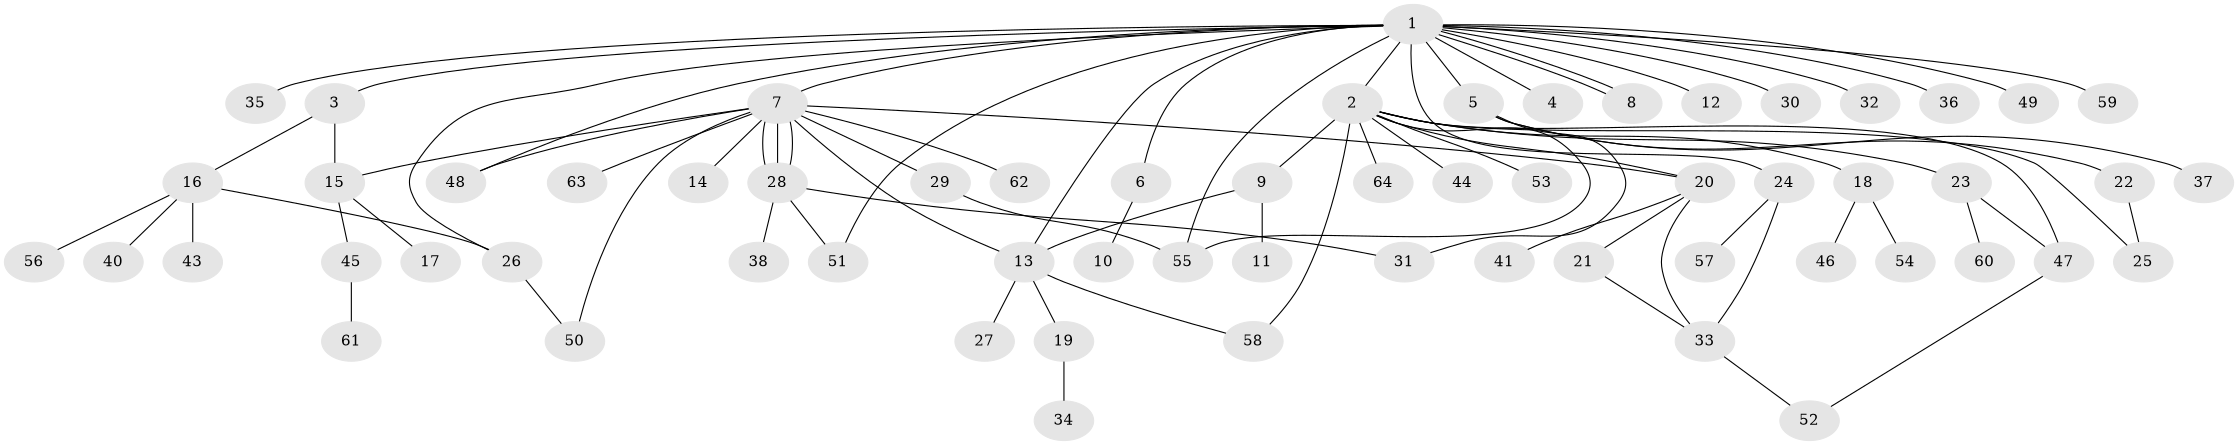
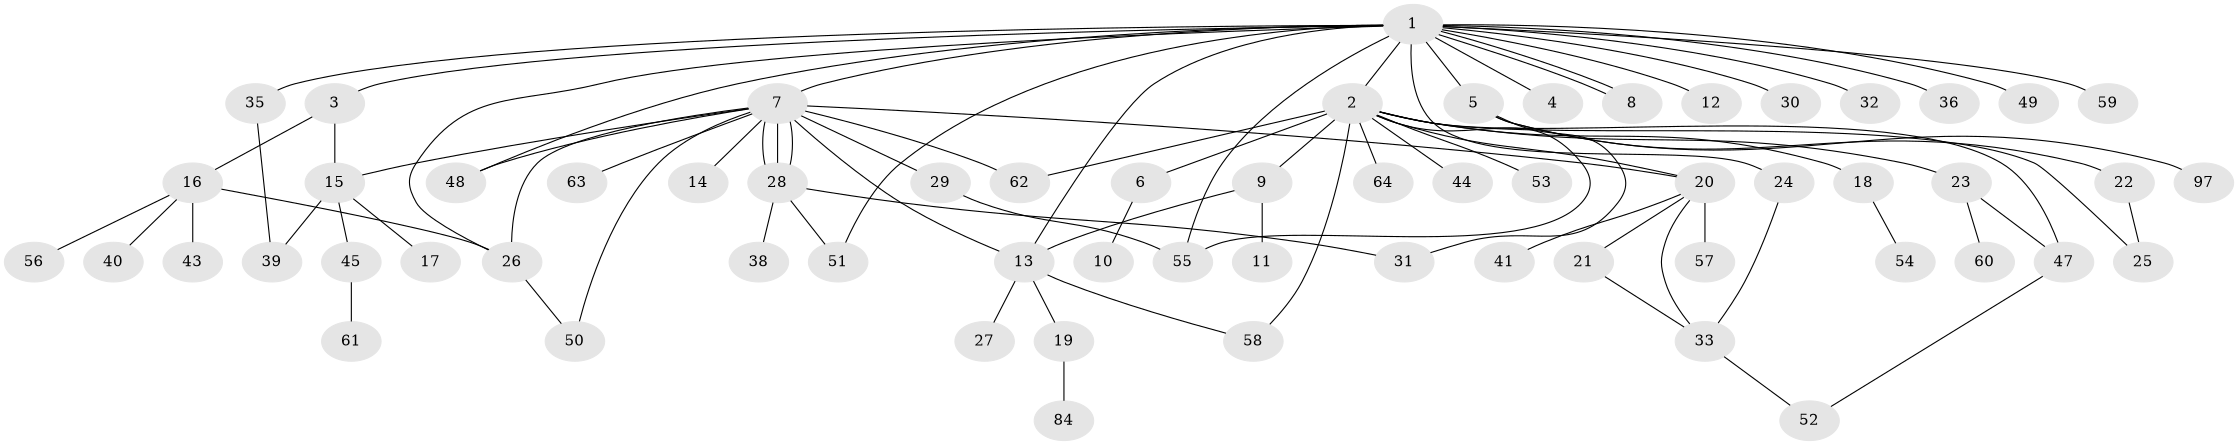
edge "1" -- "6": now "2" -- "6"
edge "2" -- "62": added
edge "7" -- "26": added
node "37": label "37" -> "97"
edge "24" -- "57": now "20" -- "57"
node "39": added
node "46": removed
node "34": label "34" -> "84"
